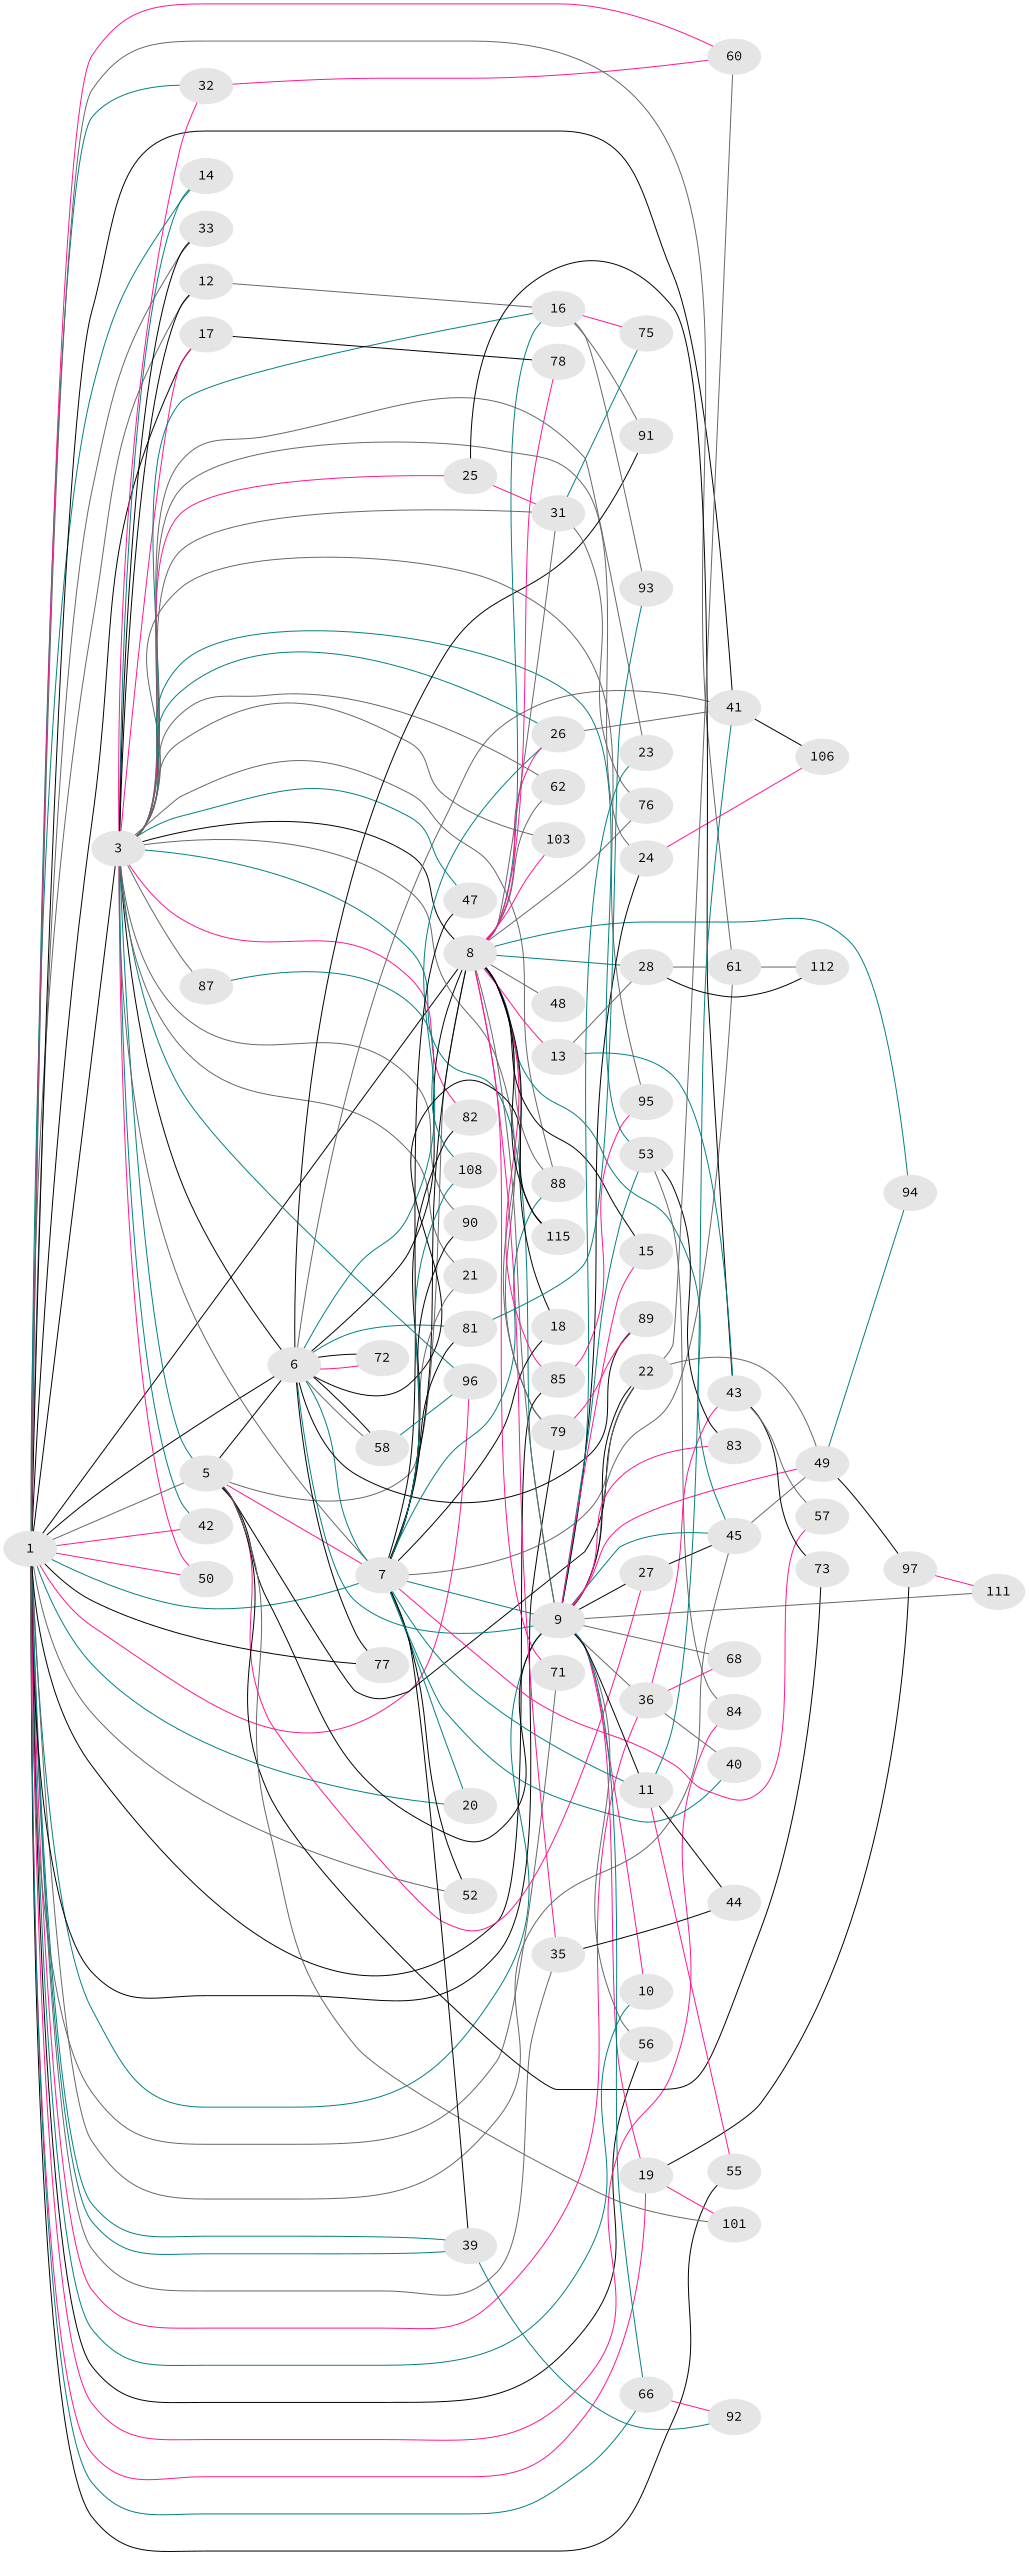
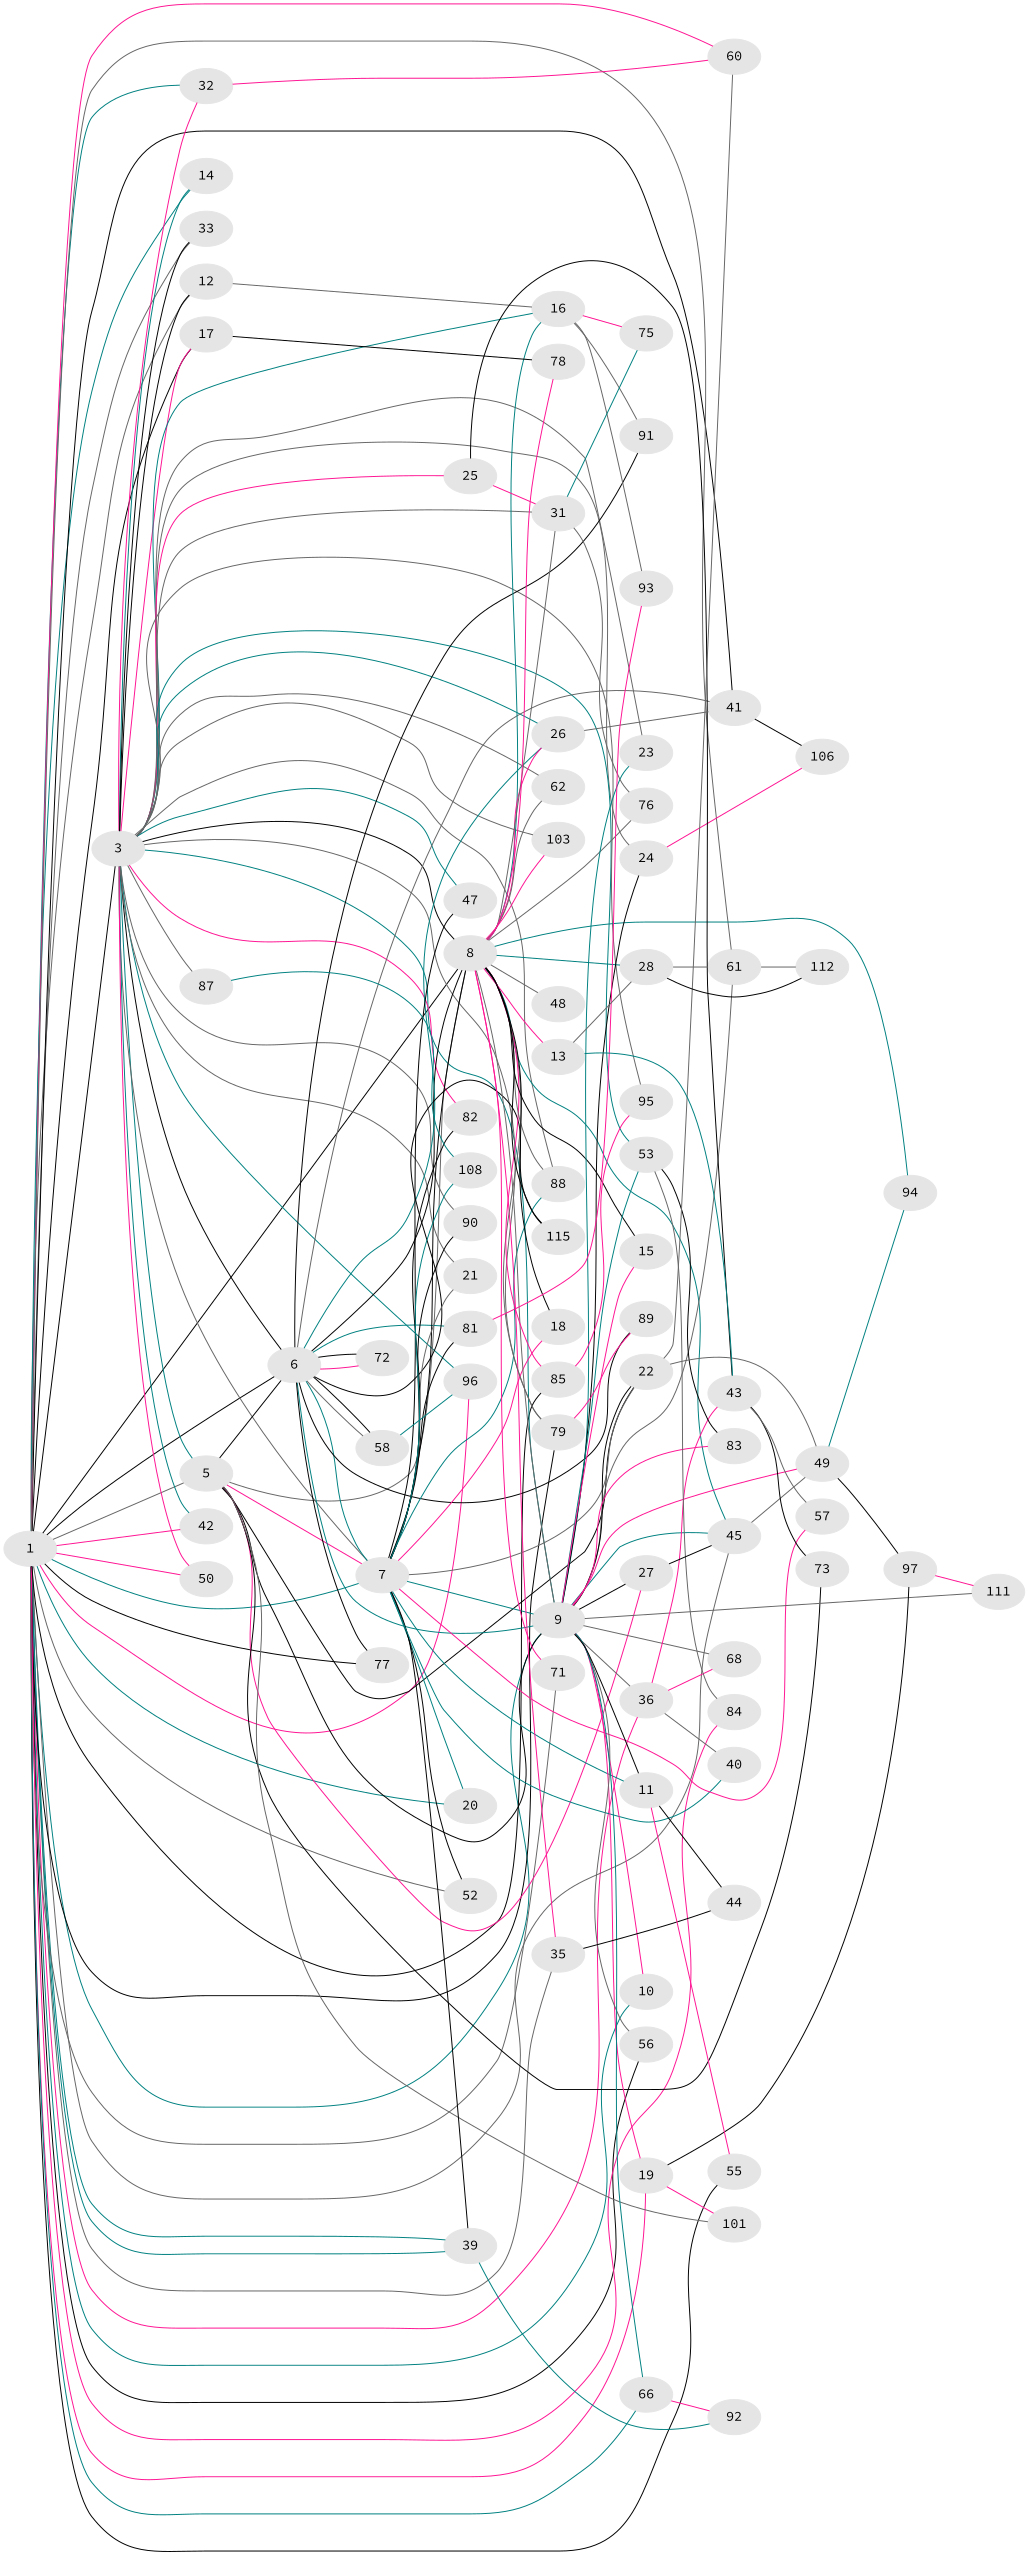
edge "93" -- "81": color teal -> deeppink
edge "41" -- "11": removed
edge "18" -- "7": color black -> deeppink
